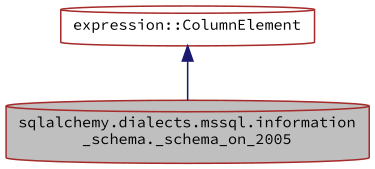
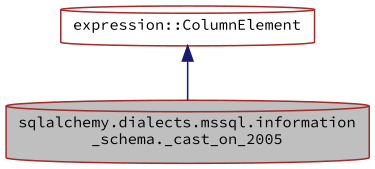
node "sqlalchemy.dialects.mssql.information _schema._schema_on_2005": label "sqlalchemy.dialects.mssql.information _schema._schema_on_2005" -> "sqlalchemy.dialects.mssql.information _schema._cast_on_2005"
